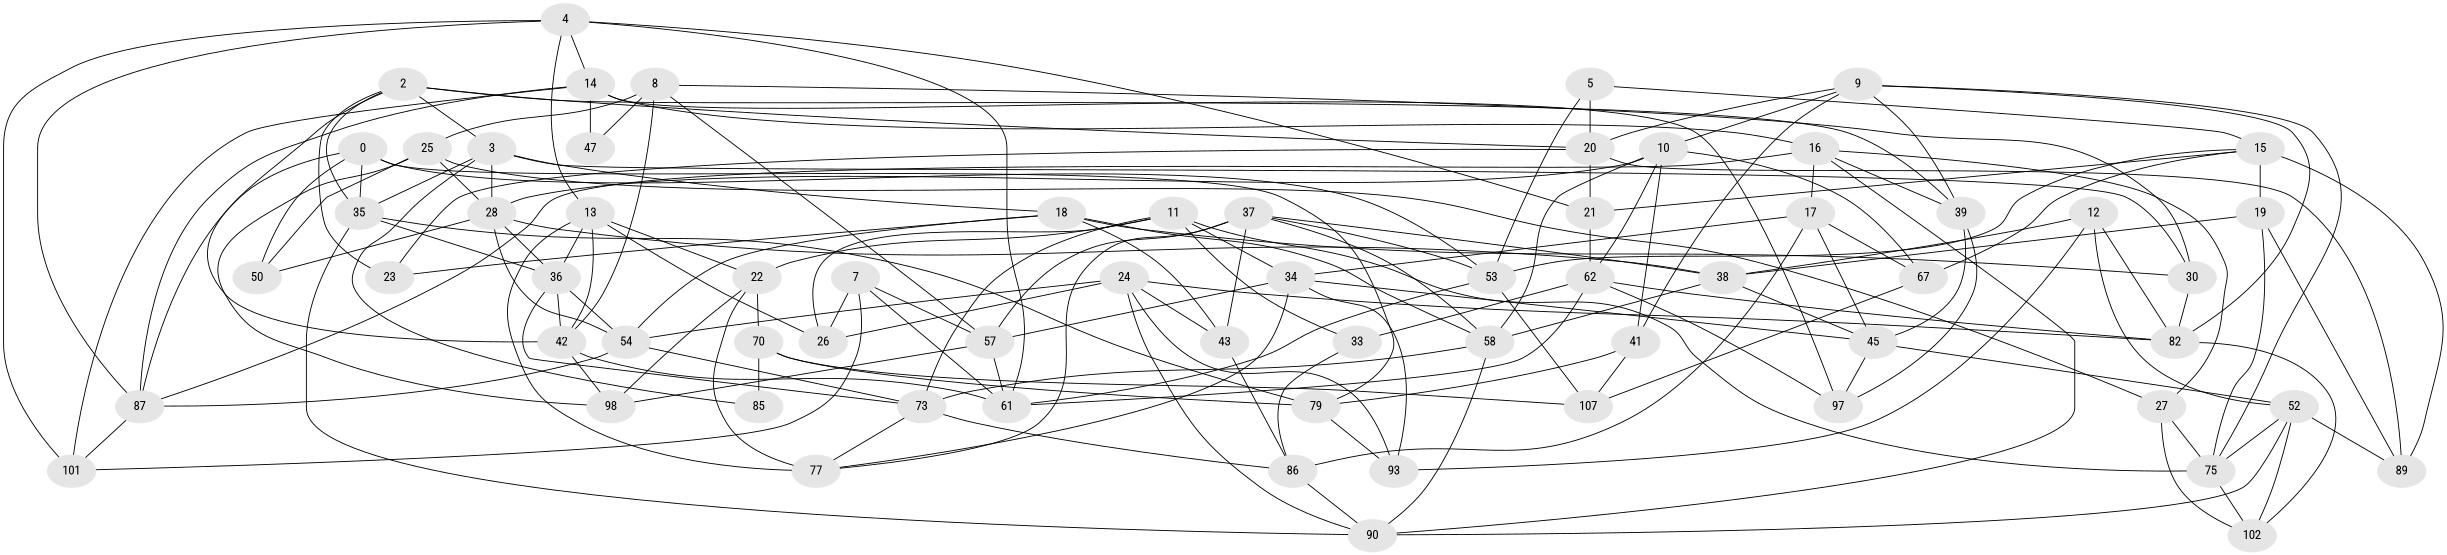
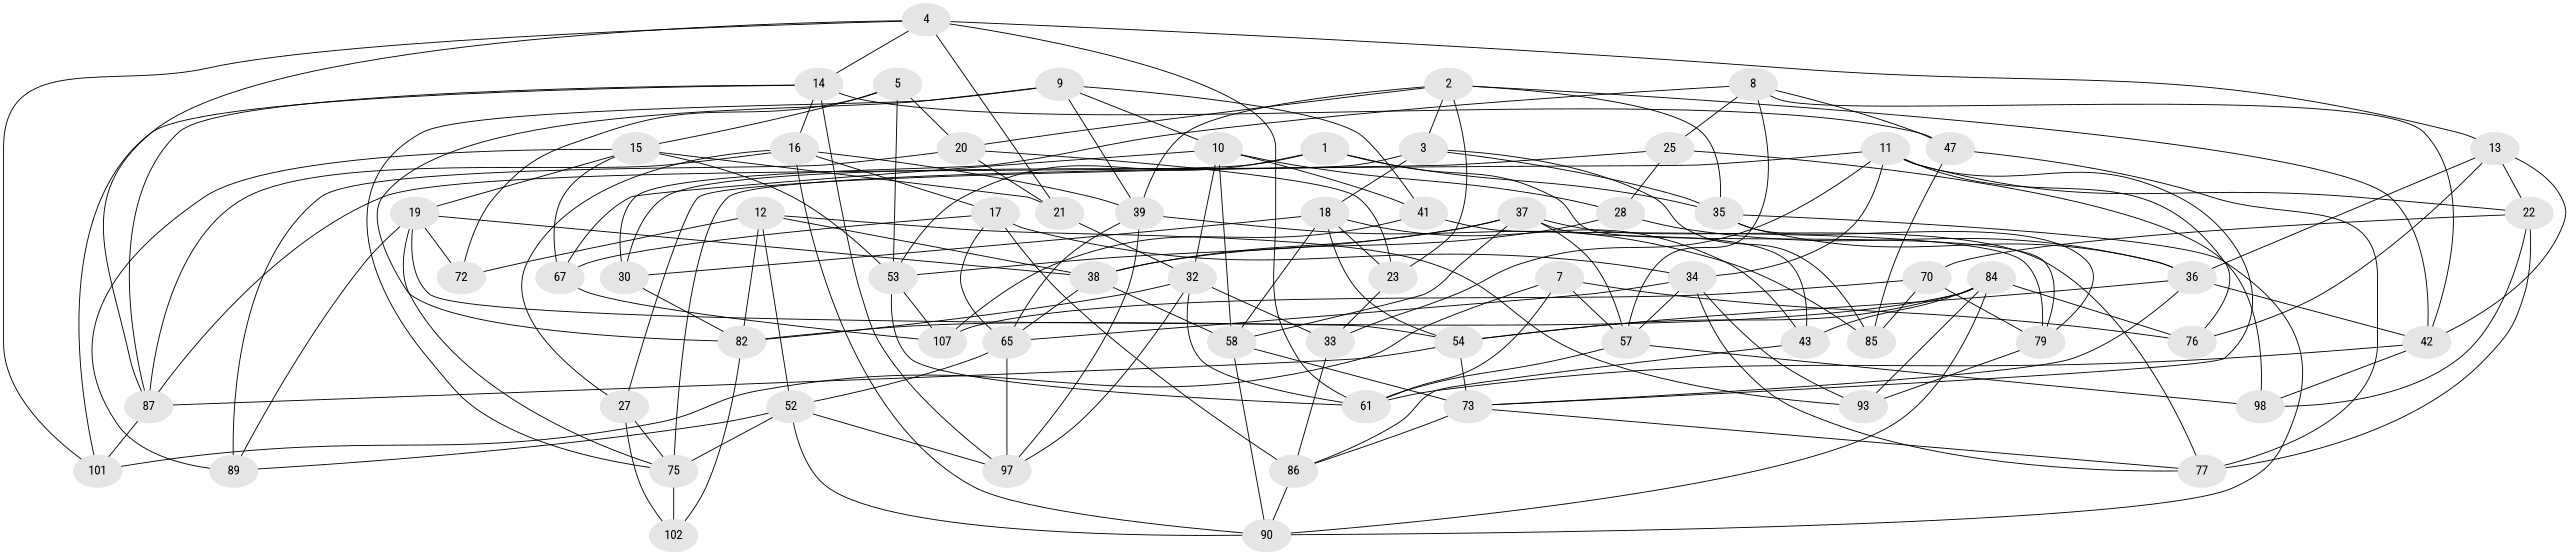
edge "9" -- "20": removed
node "0": label "0" -> "1"
edge "3" -- "28": removed
edge "39" -- "85": added
edge "47" -- "85": added
node "50": removed
node "72": added
node "24": label "24" -> "84"
node "62": label "62" -> "32"
edge "28" -- "54": now "19" -- "54"
edge "23" -- "33": added
node "26": label "26" -> "76"
node "45": label "45" -> "65"
edge "13" -- "77": now "47" -- "77"
edge "52" -- "102": now "52" -- "97"
